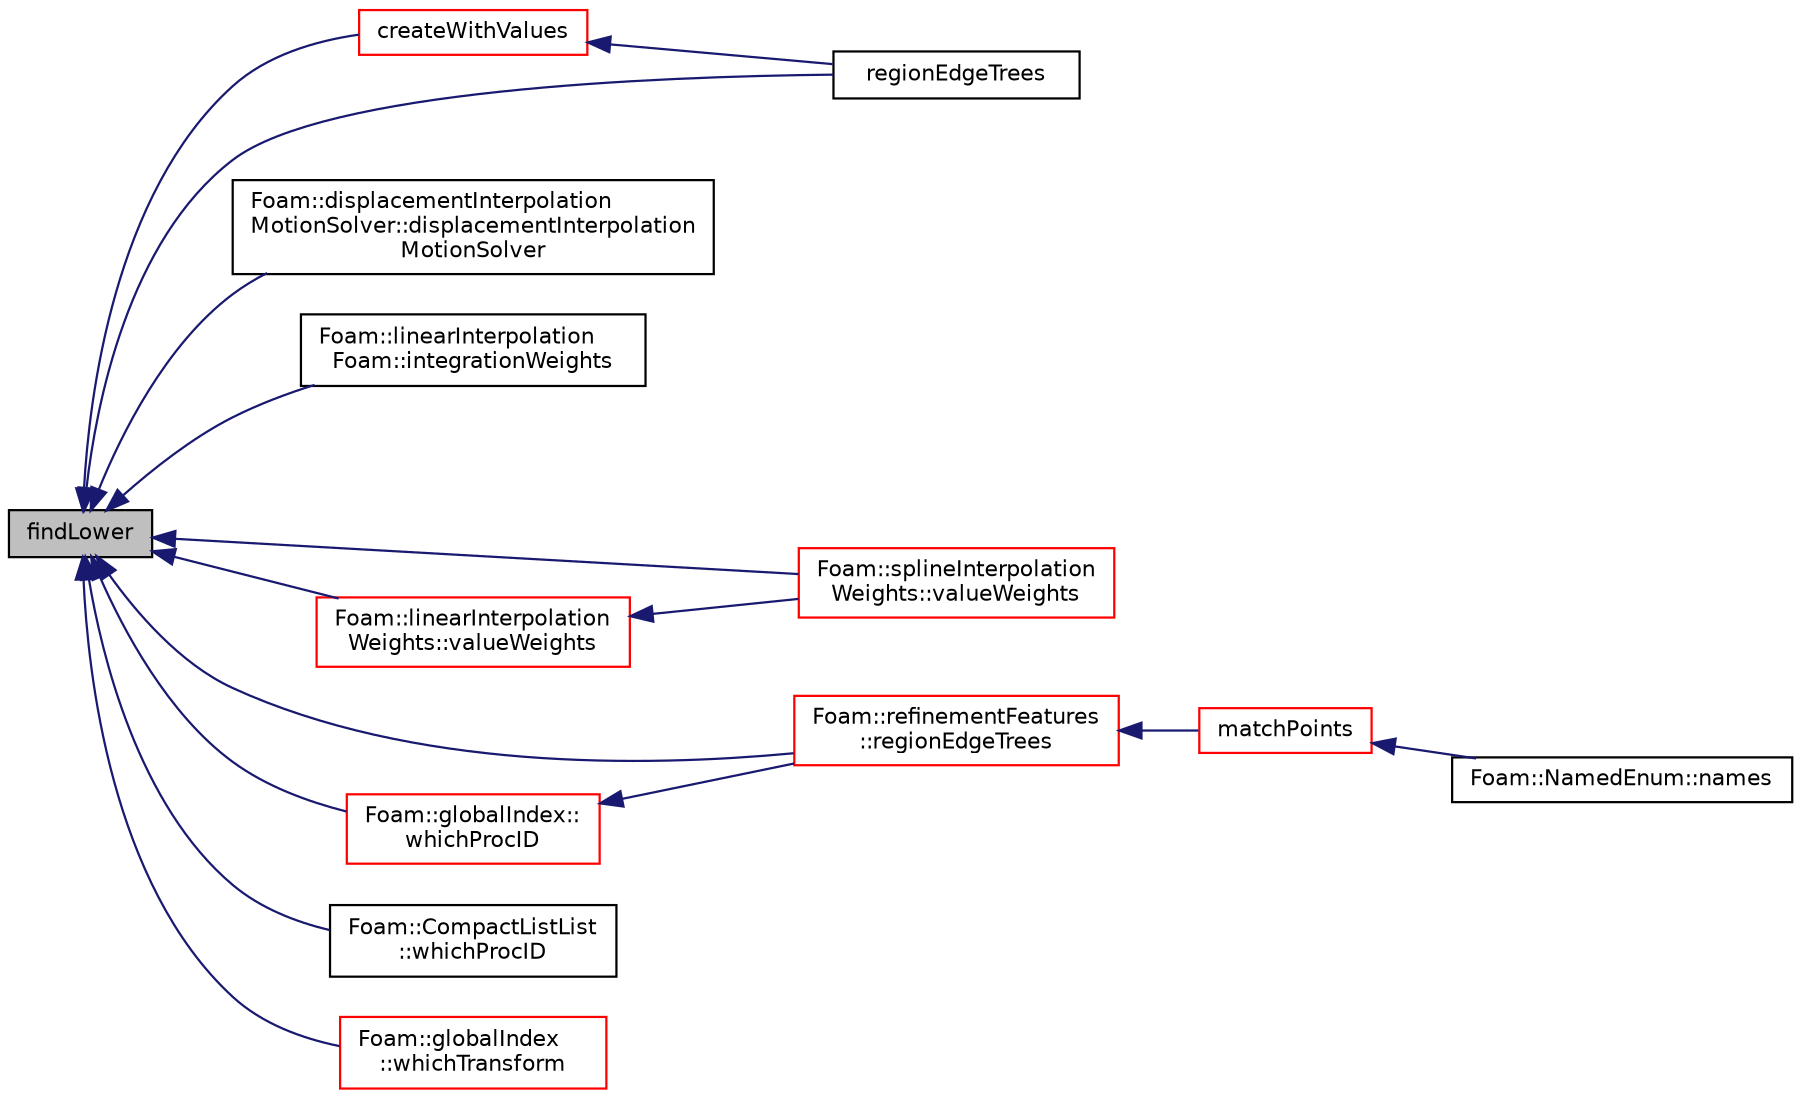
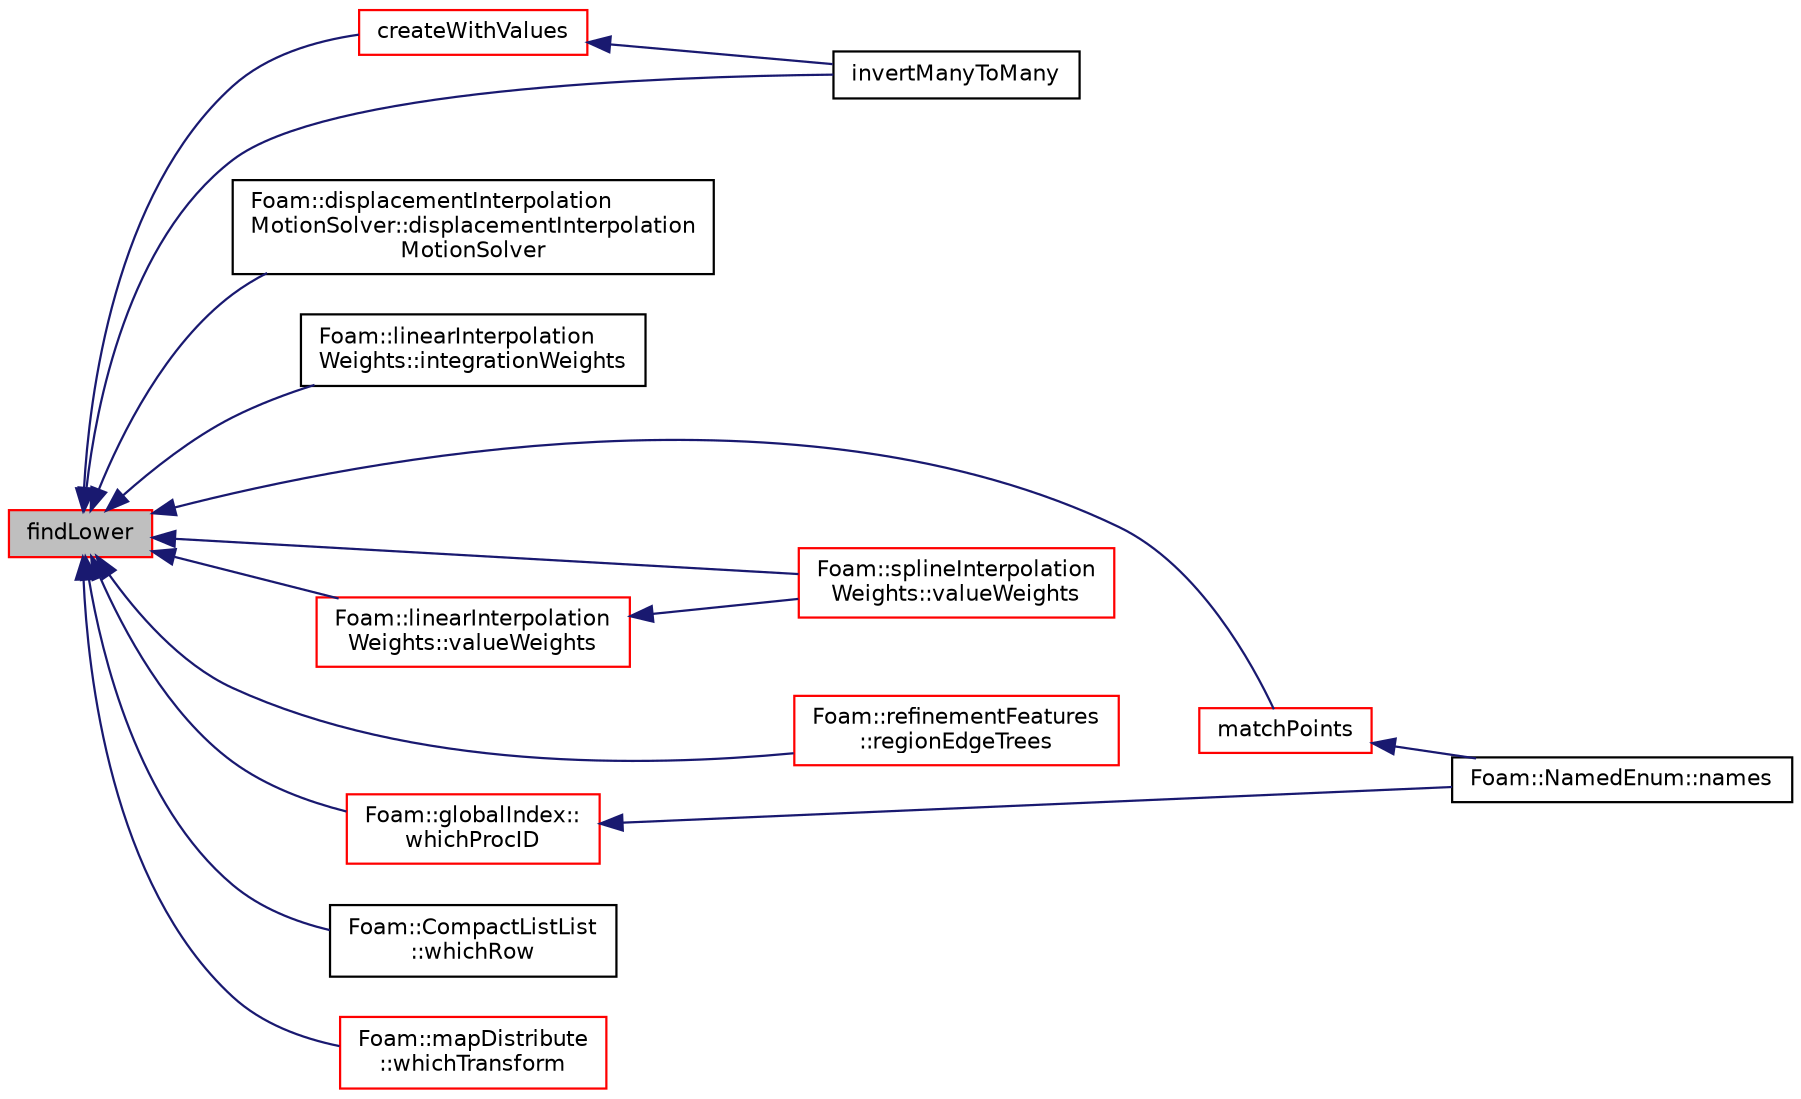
node "regionEdgeTrees": label "regionEdgeTrees" -> "invertManyToMany"
node "Foam::linearInterpolation Foam::integrationWeights": label "Foam::linearInterpolation Foam::integrationWeights" -> "Foam::linearInterpolation Weights::integrationWeights"
node "findLower": color black -> red
edge "matchPoints" -> "Foam::refinementFeatures ::regionEdgeTrees": now "matchPoints" -> "findLower"
edge "Foam::refinementFeatures ::regionEdgeTrees" -> "Foam::globalIndex:: whichProcID": now "Foam::NamedEnum::names" -> "Foam::globalIndex:: whichProcID"
node "Foam::CompactListList ::whichProcID": label "Foam::CompactListList ::whichProcID" -> "Foam::CompactListList ::whichRow"
node "Foam::globalIndex ::whichTransform": label "Foam::globalIndex ::whichTransform" -> "Foam::mapDistribute ::whichTransform"
